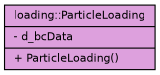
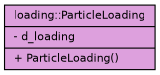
node "loading::ParticleLoading": text "- d_bcData" -> "- d_loading"
